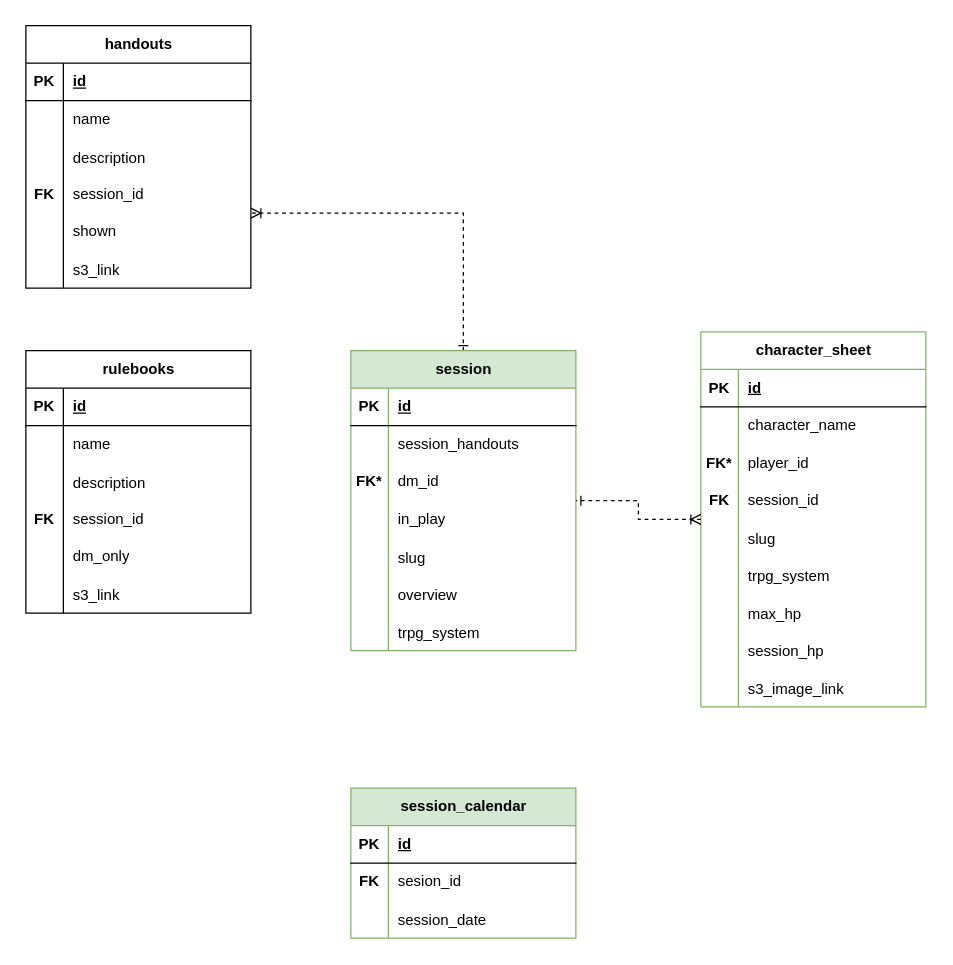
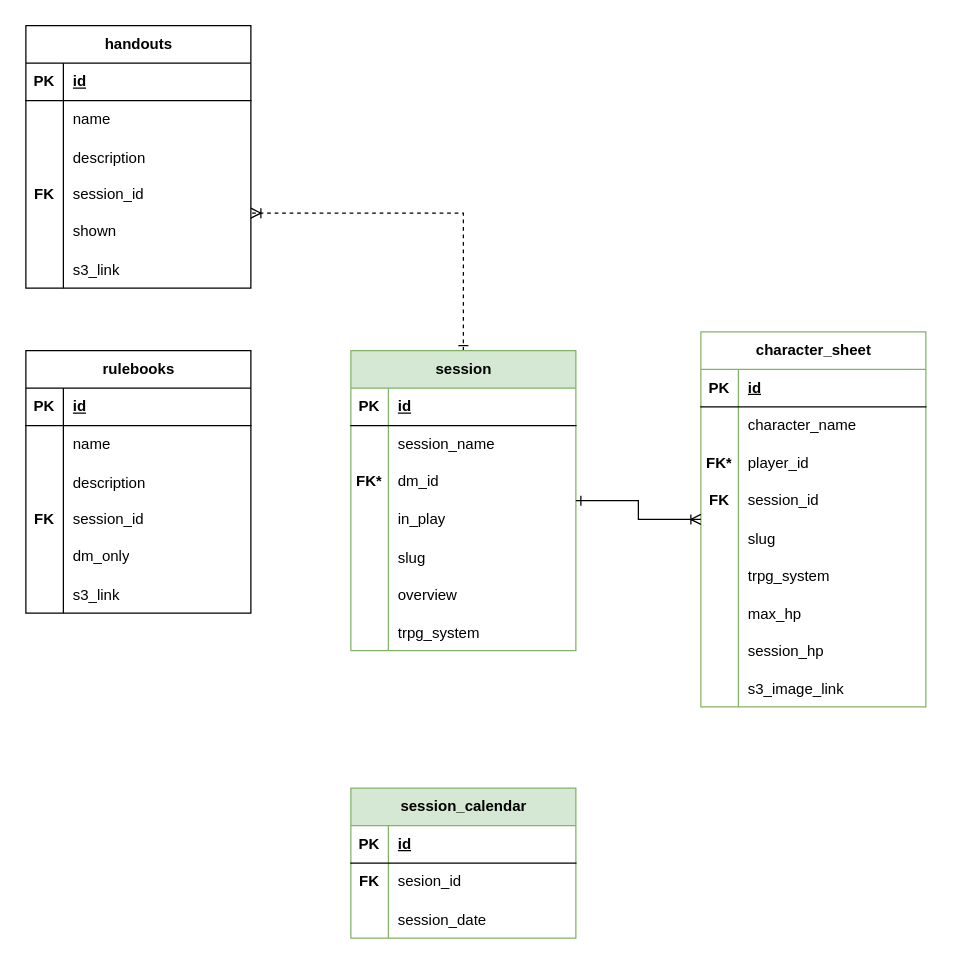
node "session_handouts": label "session_handouts" -> "session_name"
edge "session" -- "character_sheet": style dashed -> solid
